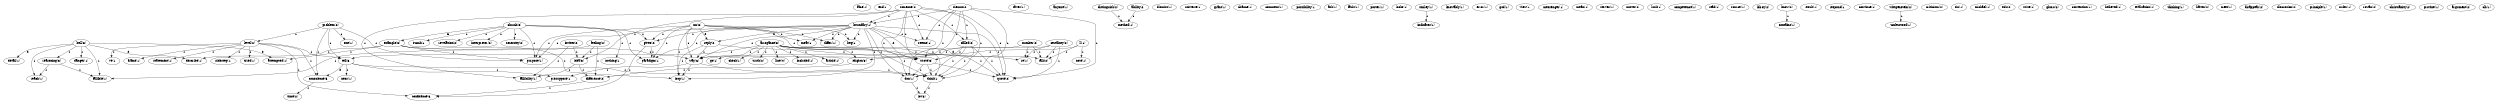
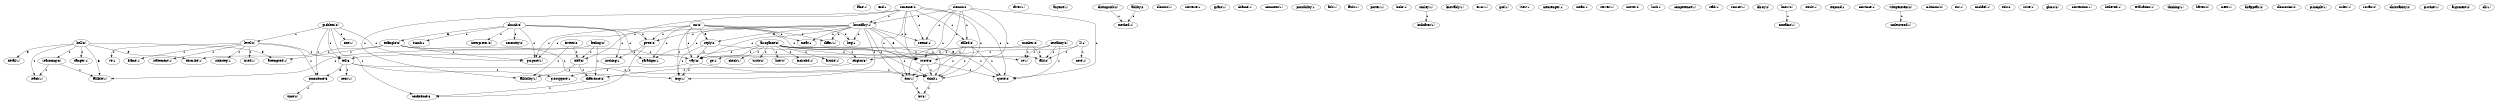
edge "boundary(1)" -> "quote(2)": removed, label "1"
node "revelation(2)": removed
edge "gives(2)" -> "paradigm(1)": now "gives(2)" -> "nothing(1)"
edge "hell(3)" -> "fallible(1)": label "1" -> "6"
edge "level(2)" -> "confidence(3)": now "problem(2)" -> "confidence(3)"
